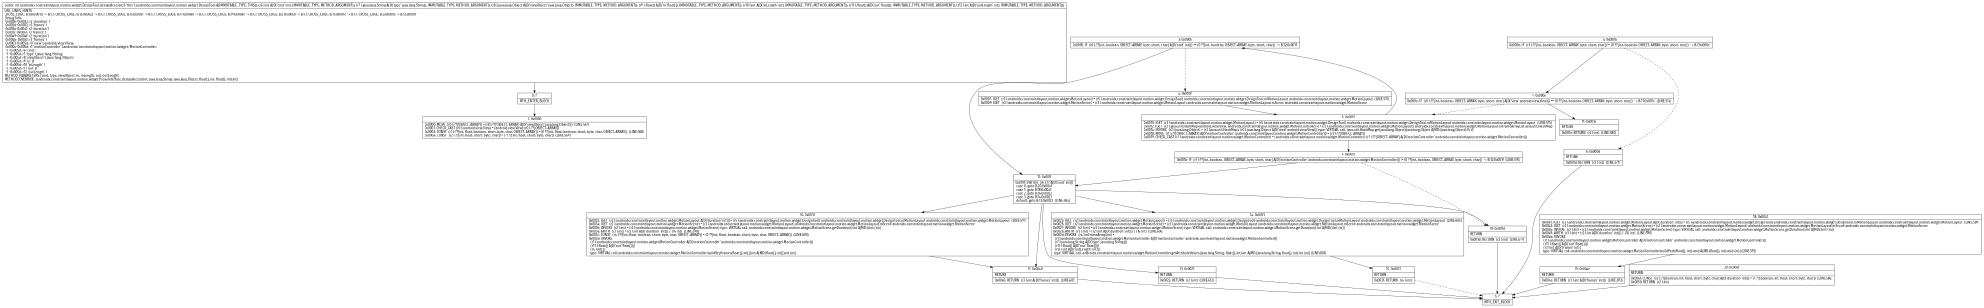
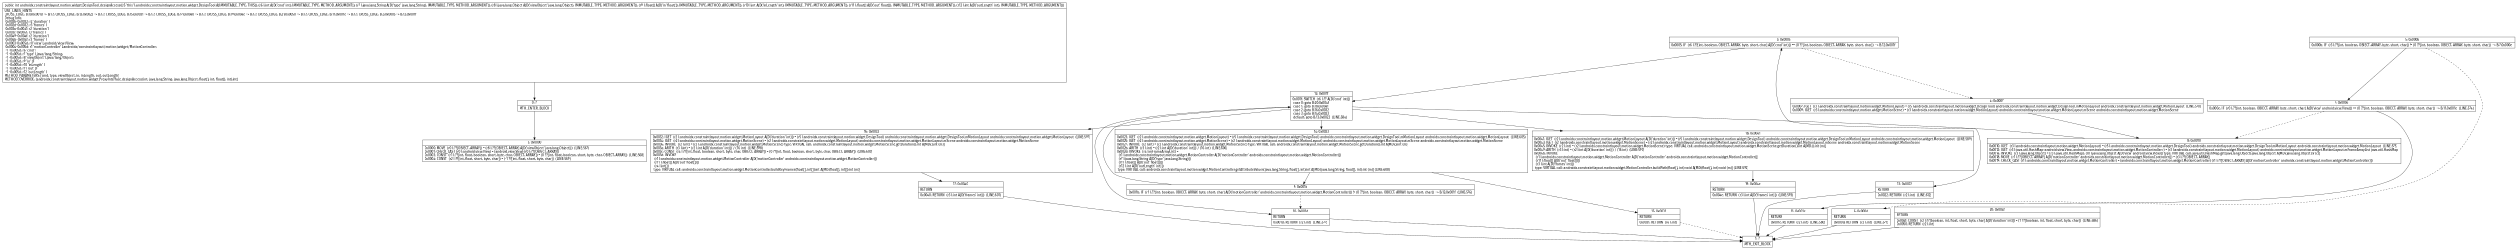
edge "8: 0x0010" -> "9: 0x001b": now "14: 0x0023" -> "9: 0x001b"
edge "11: 0x001e" -> "1: ?": added
edge "12: 0x001f" -> "17: 0x0040": now "12: 0x001f" -> "18: 0x0041"
